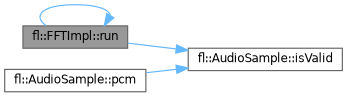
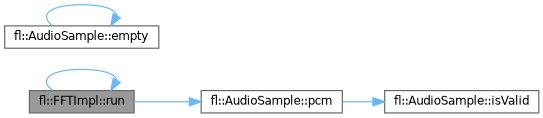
node "fl::AudioSample::empty": added
edge "fl::FFTImpl::run" -> "fl::AudioSample::isValid": now "fl::FFTImpl::run" -> "fl::AudioSample::pcm"
